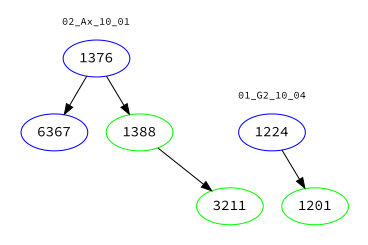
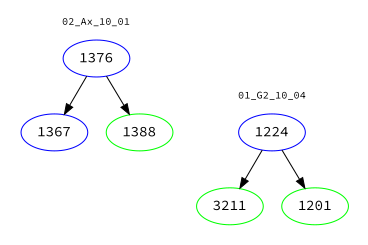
node "6367": label "6367" -> "1367"
edge "1388" -> "3211": now "1224" -> "3211"
